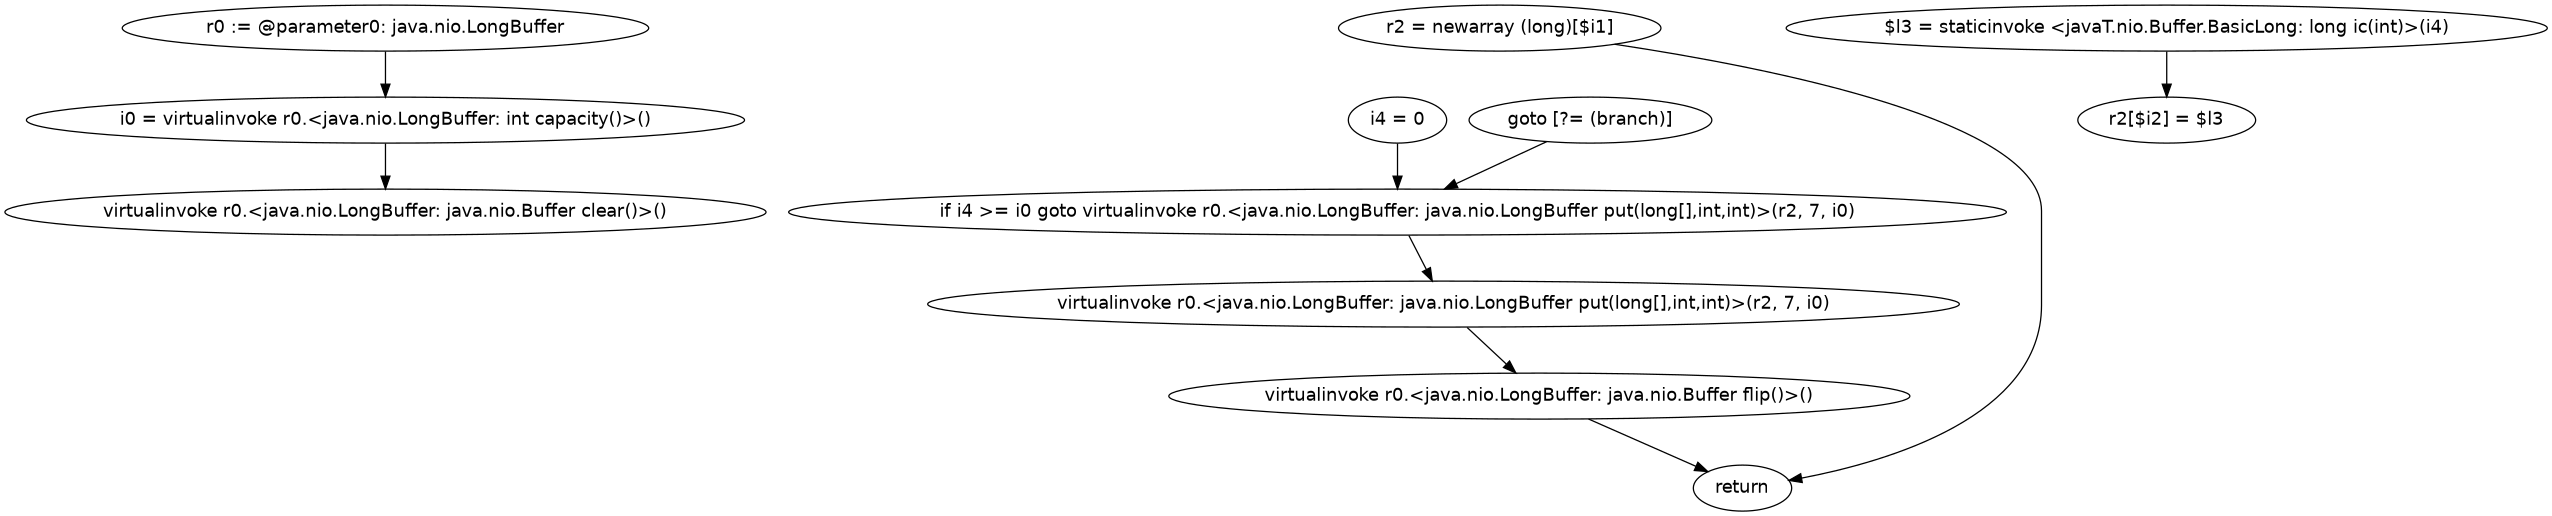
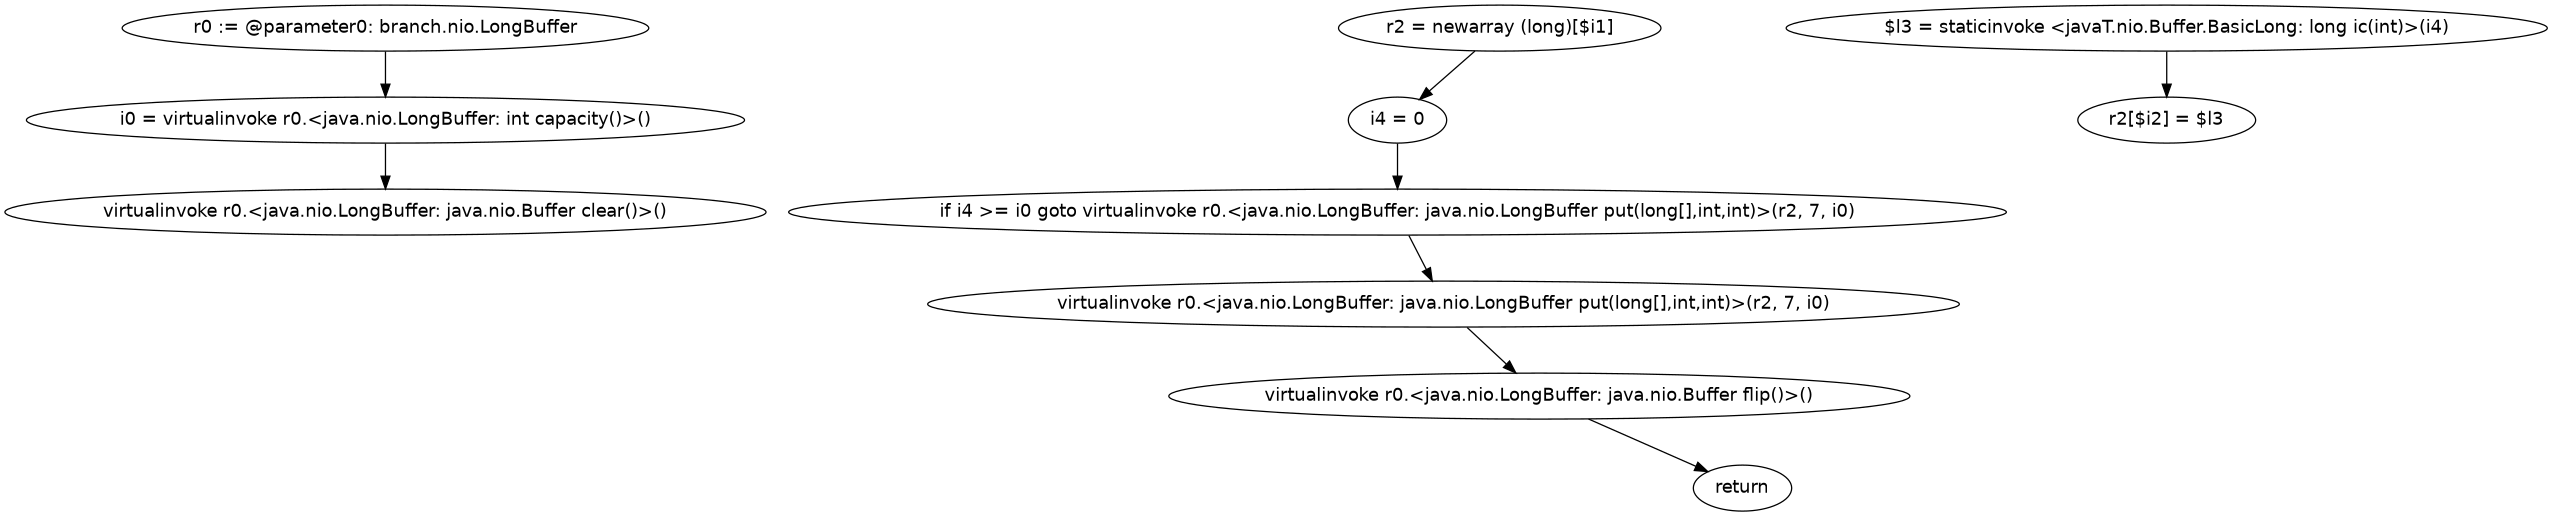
node "r0 := @parameter0: java.nio.LongBuffer": label "r0 := @parameter0: java.nio.LongBuffer" -> "r0 := @parameter0: branch.nio.LongBuffer"
node "goto [?= (branch)]": removed
edge "r2 = newarray (long)[$i1]" -> "return": now "r2 = newarray (long)[$i1]" -> "i4 = 0"
